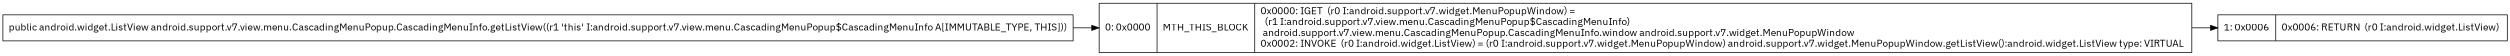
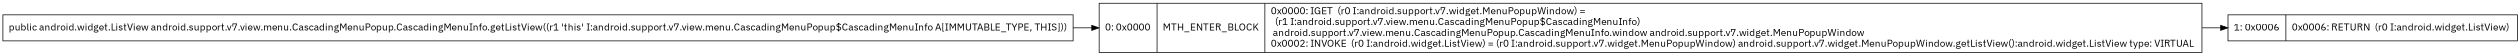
node "0: 0x0000": text "MTH_THIS_BLOCK" -> "MTH_ENTER_BLOCK"
